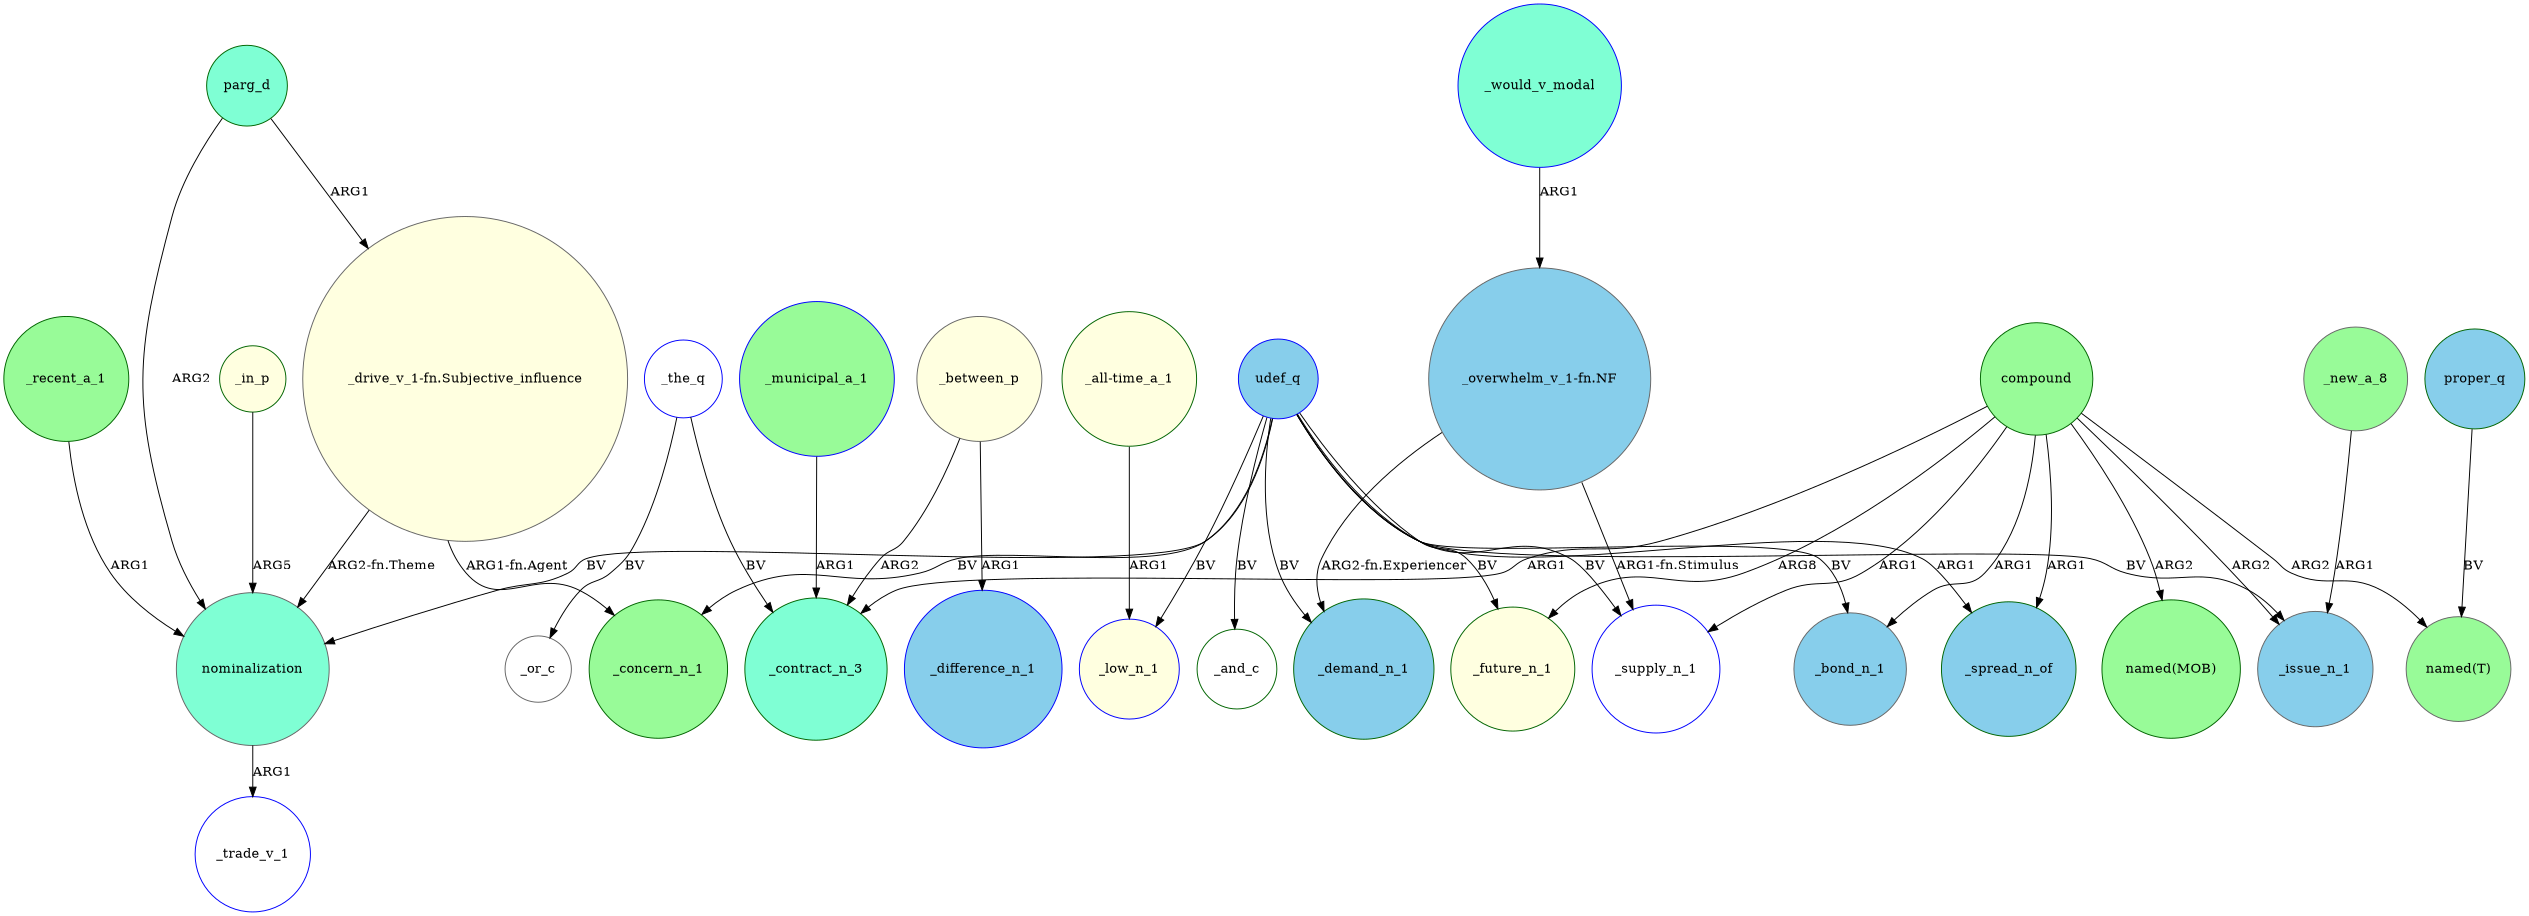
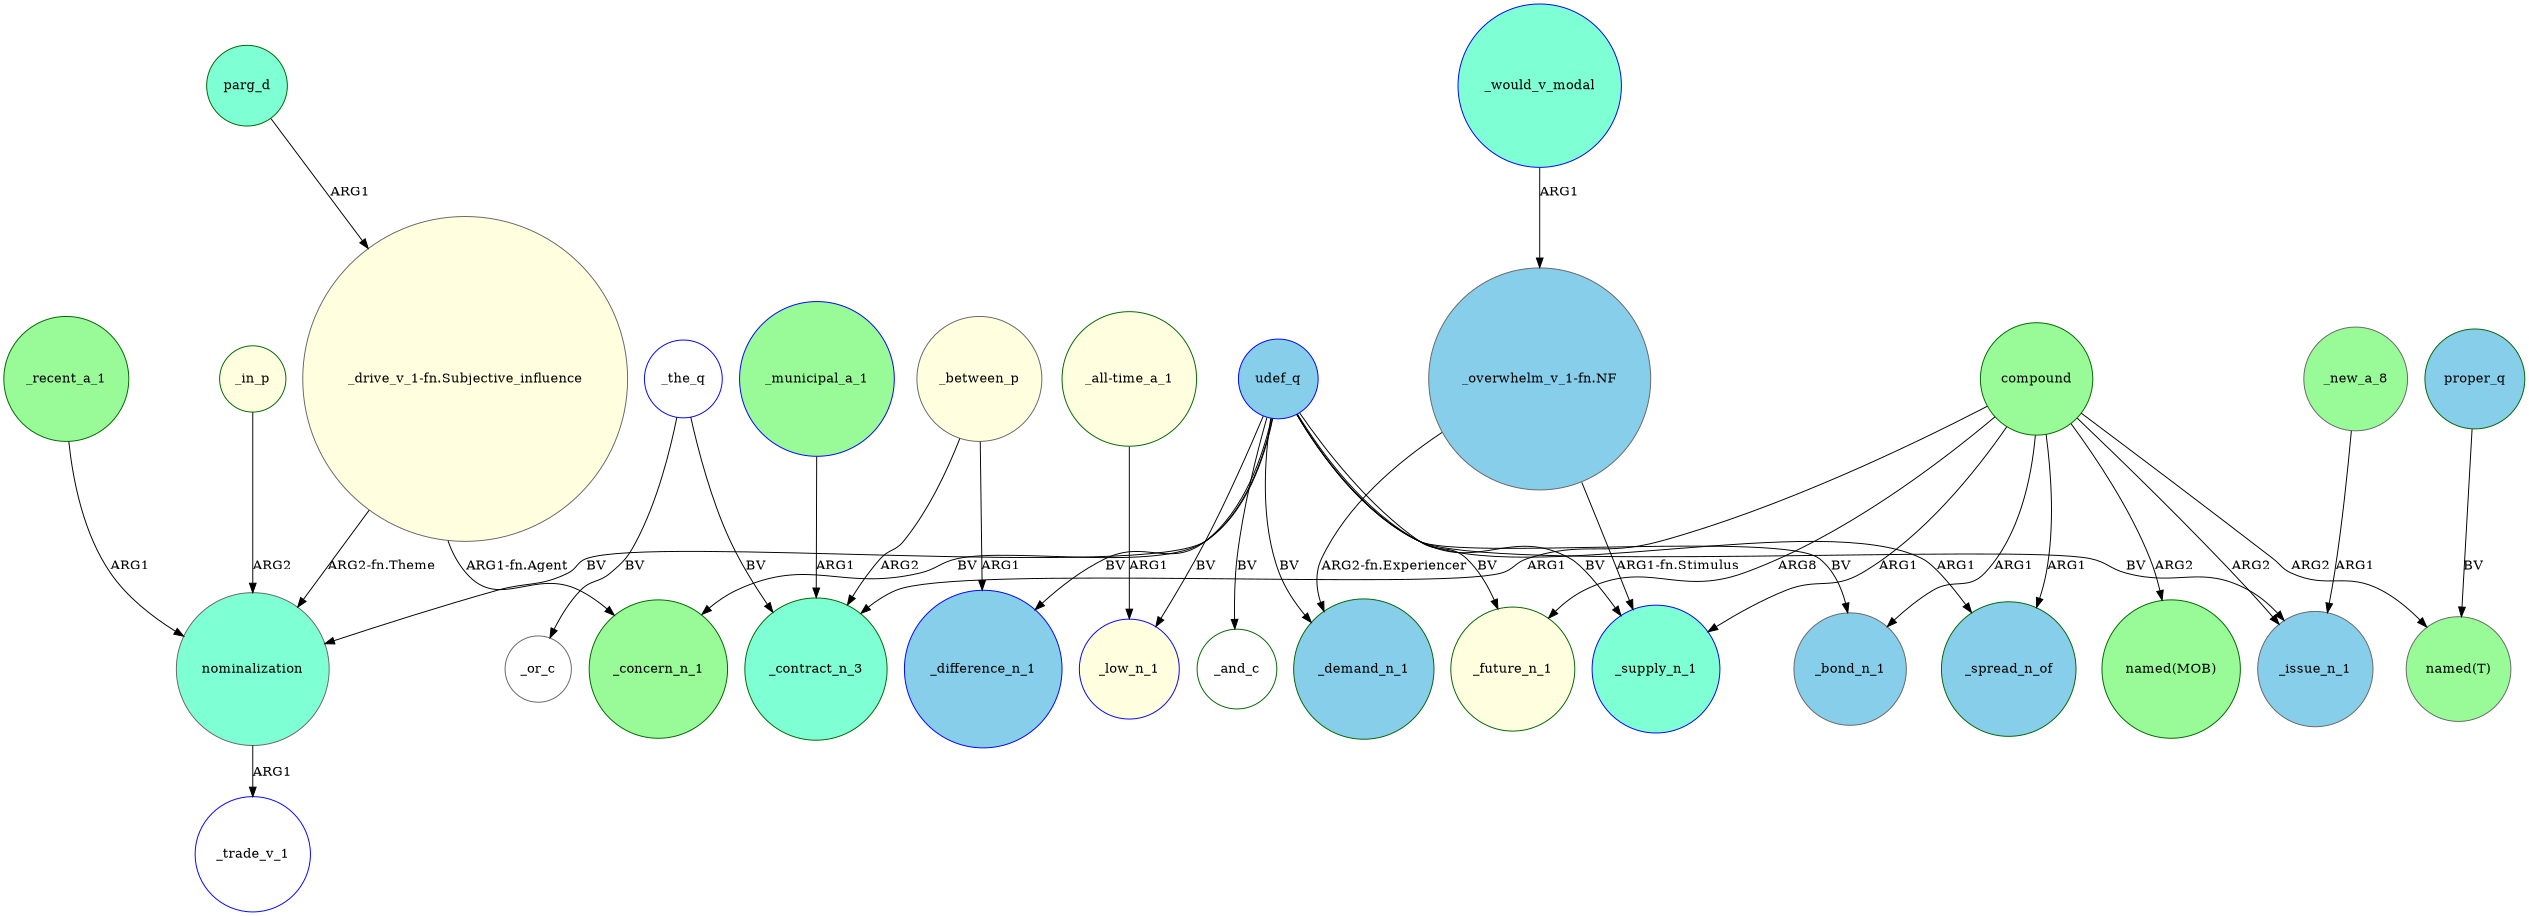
edge "parg_d" -> "nominalization": removed, label "ARG2"
edge "udef_q" -> "_difference_n_1": added, label "BV"
edge "_in_p" -> "nominalization": label "ARG5" -> "ARG2"
node "_supply_n_1": fillcolor white -> aquamarine
